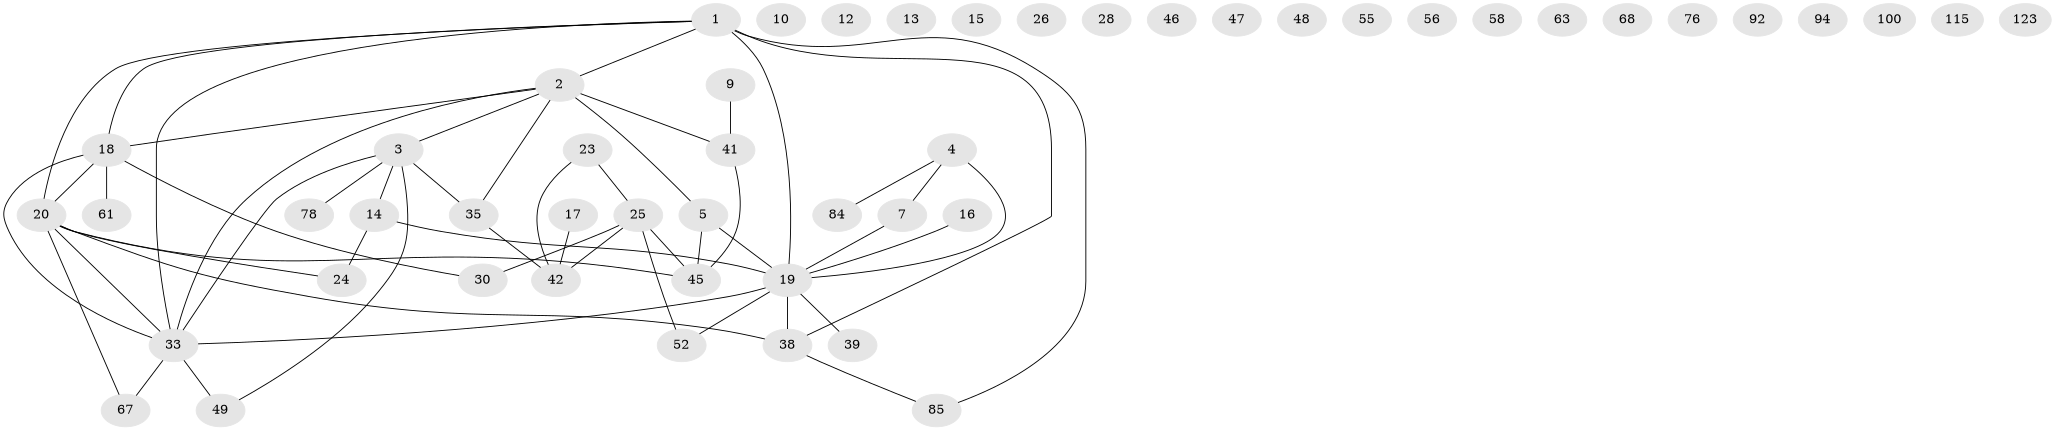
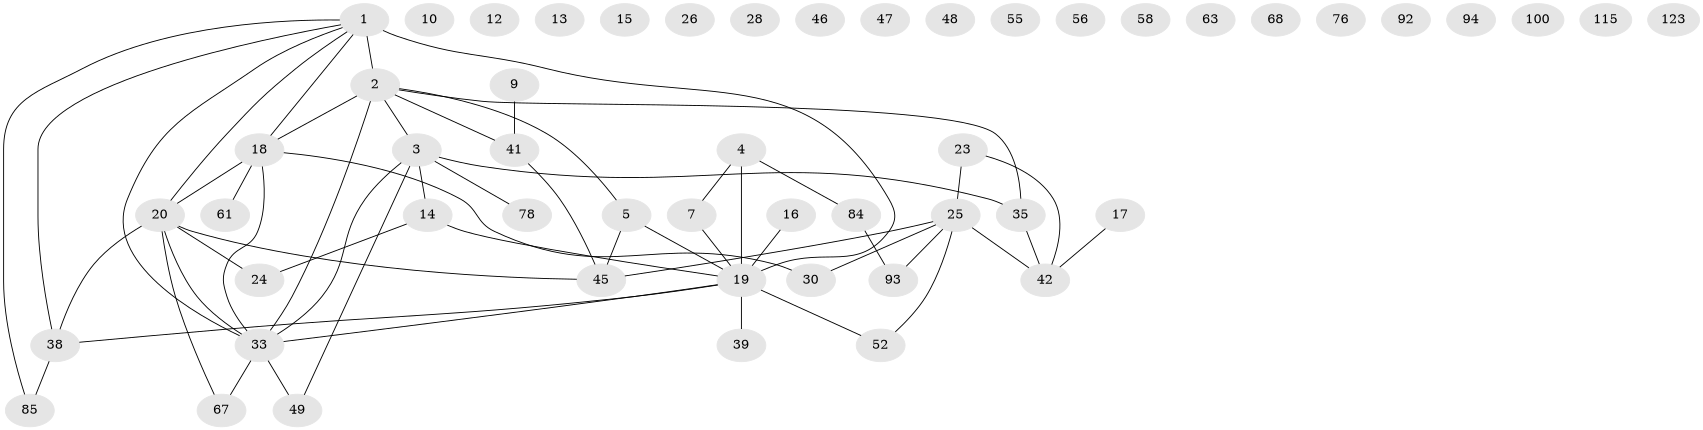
node "93": added
